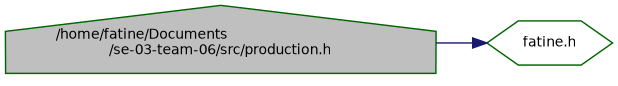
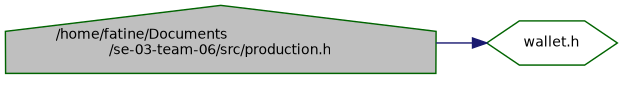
node "fatine.h": label "fatine.h" -> "wallet.h"
